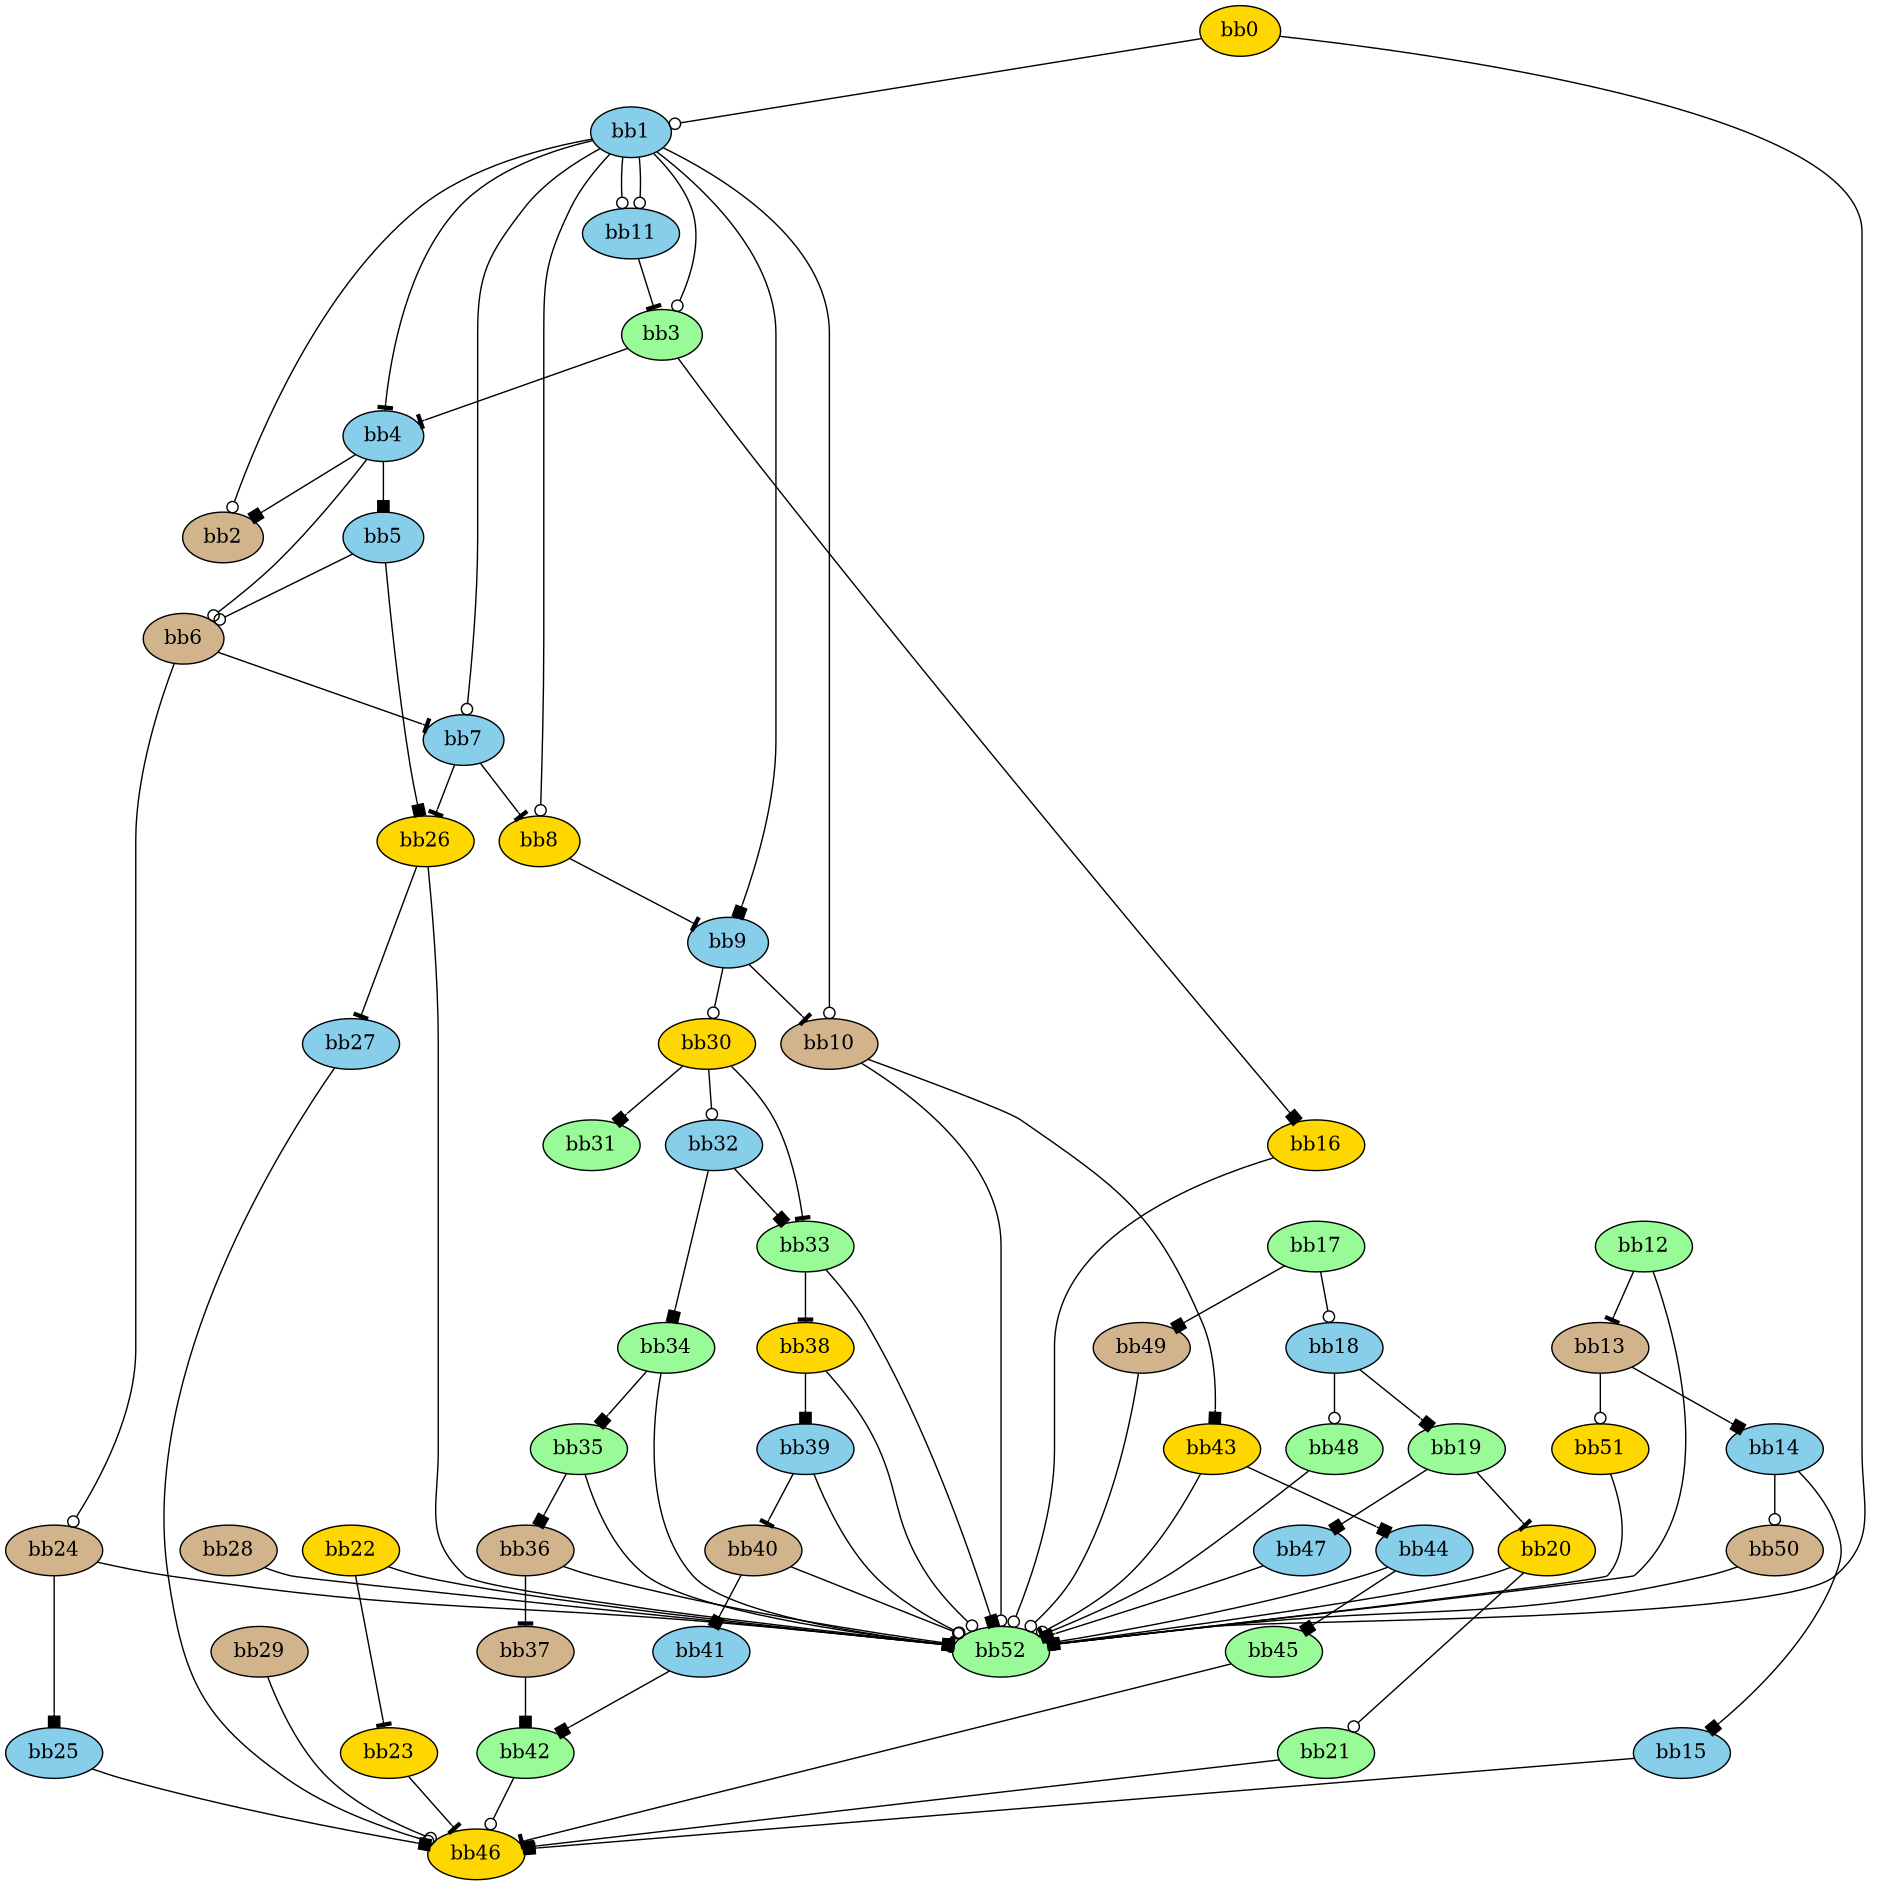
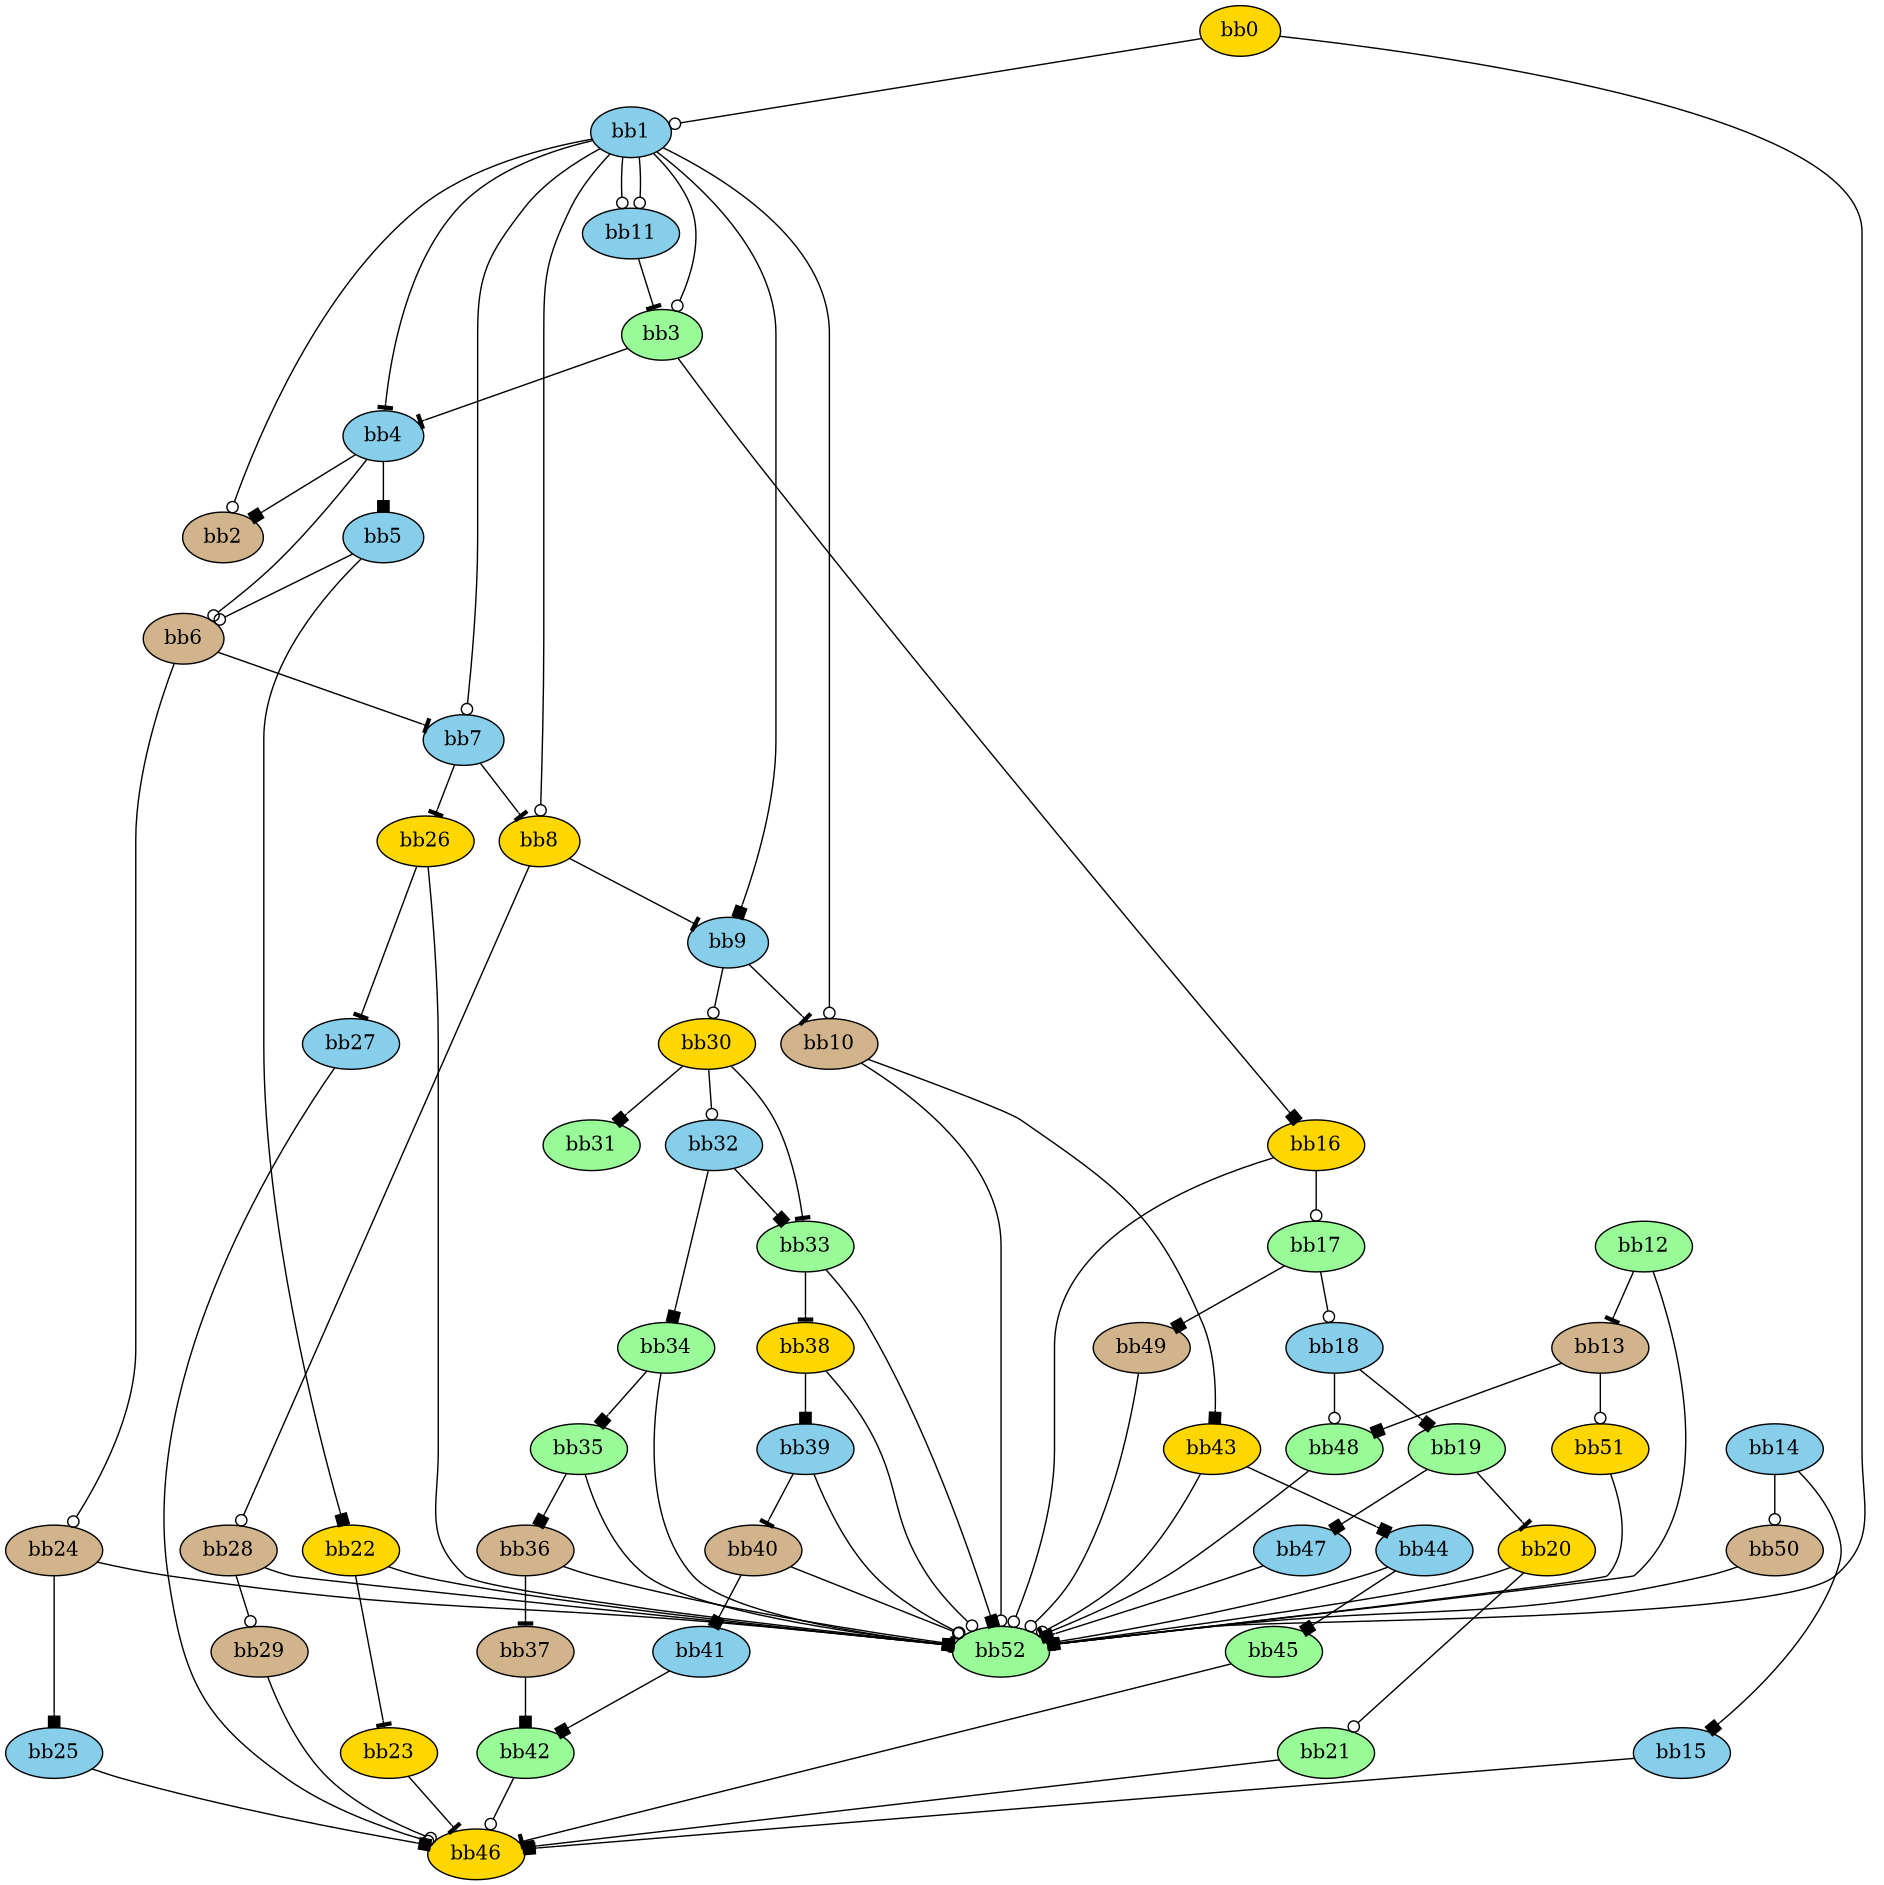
edge "bb5" -> "bb26": now "bb5" -> "bb22"
edge "bb8" -> "bb28": added
edge "bb16" -> "bb17": added
edge "bb13" -> "bb14": now "bb13" -> "bb48"
edge "bb28" -> "bb29": added
